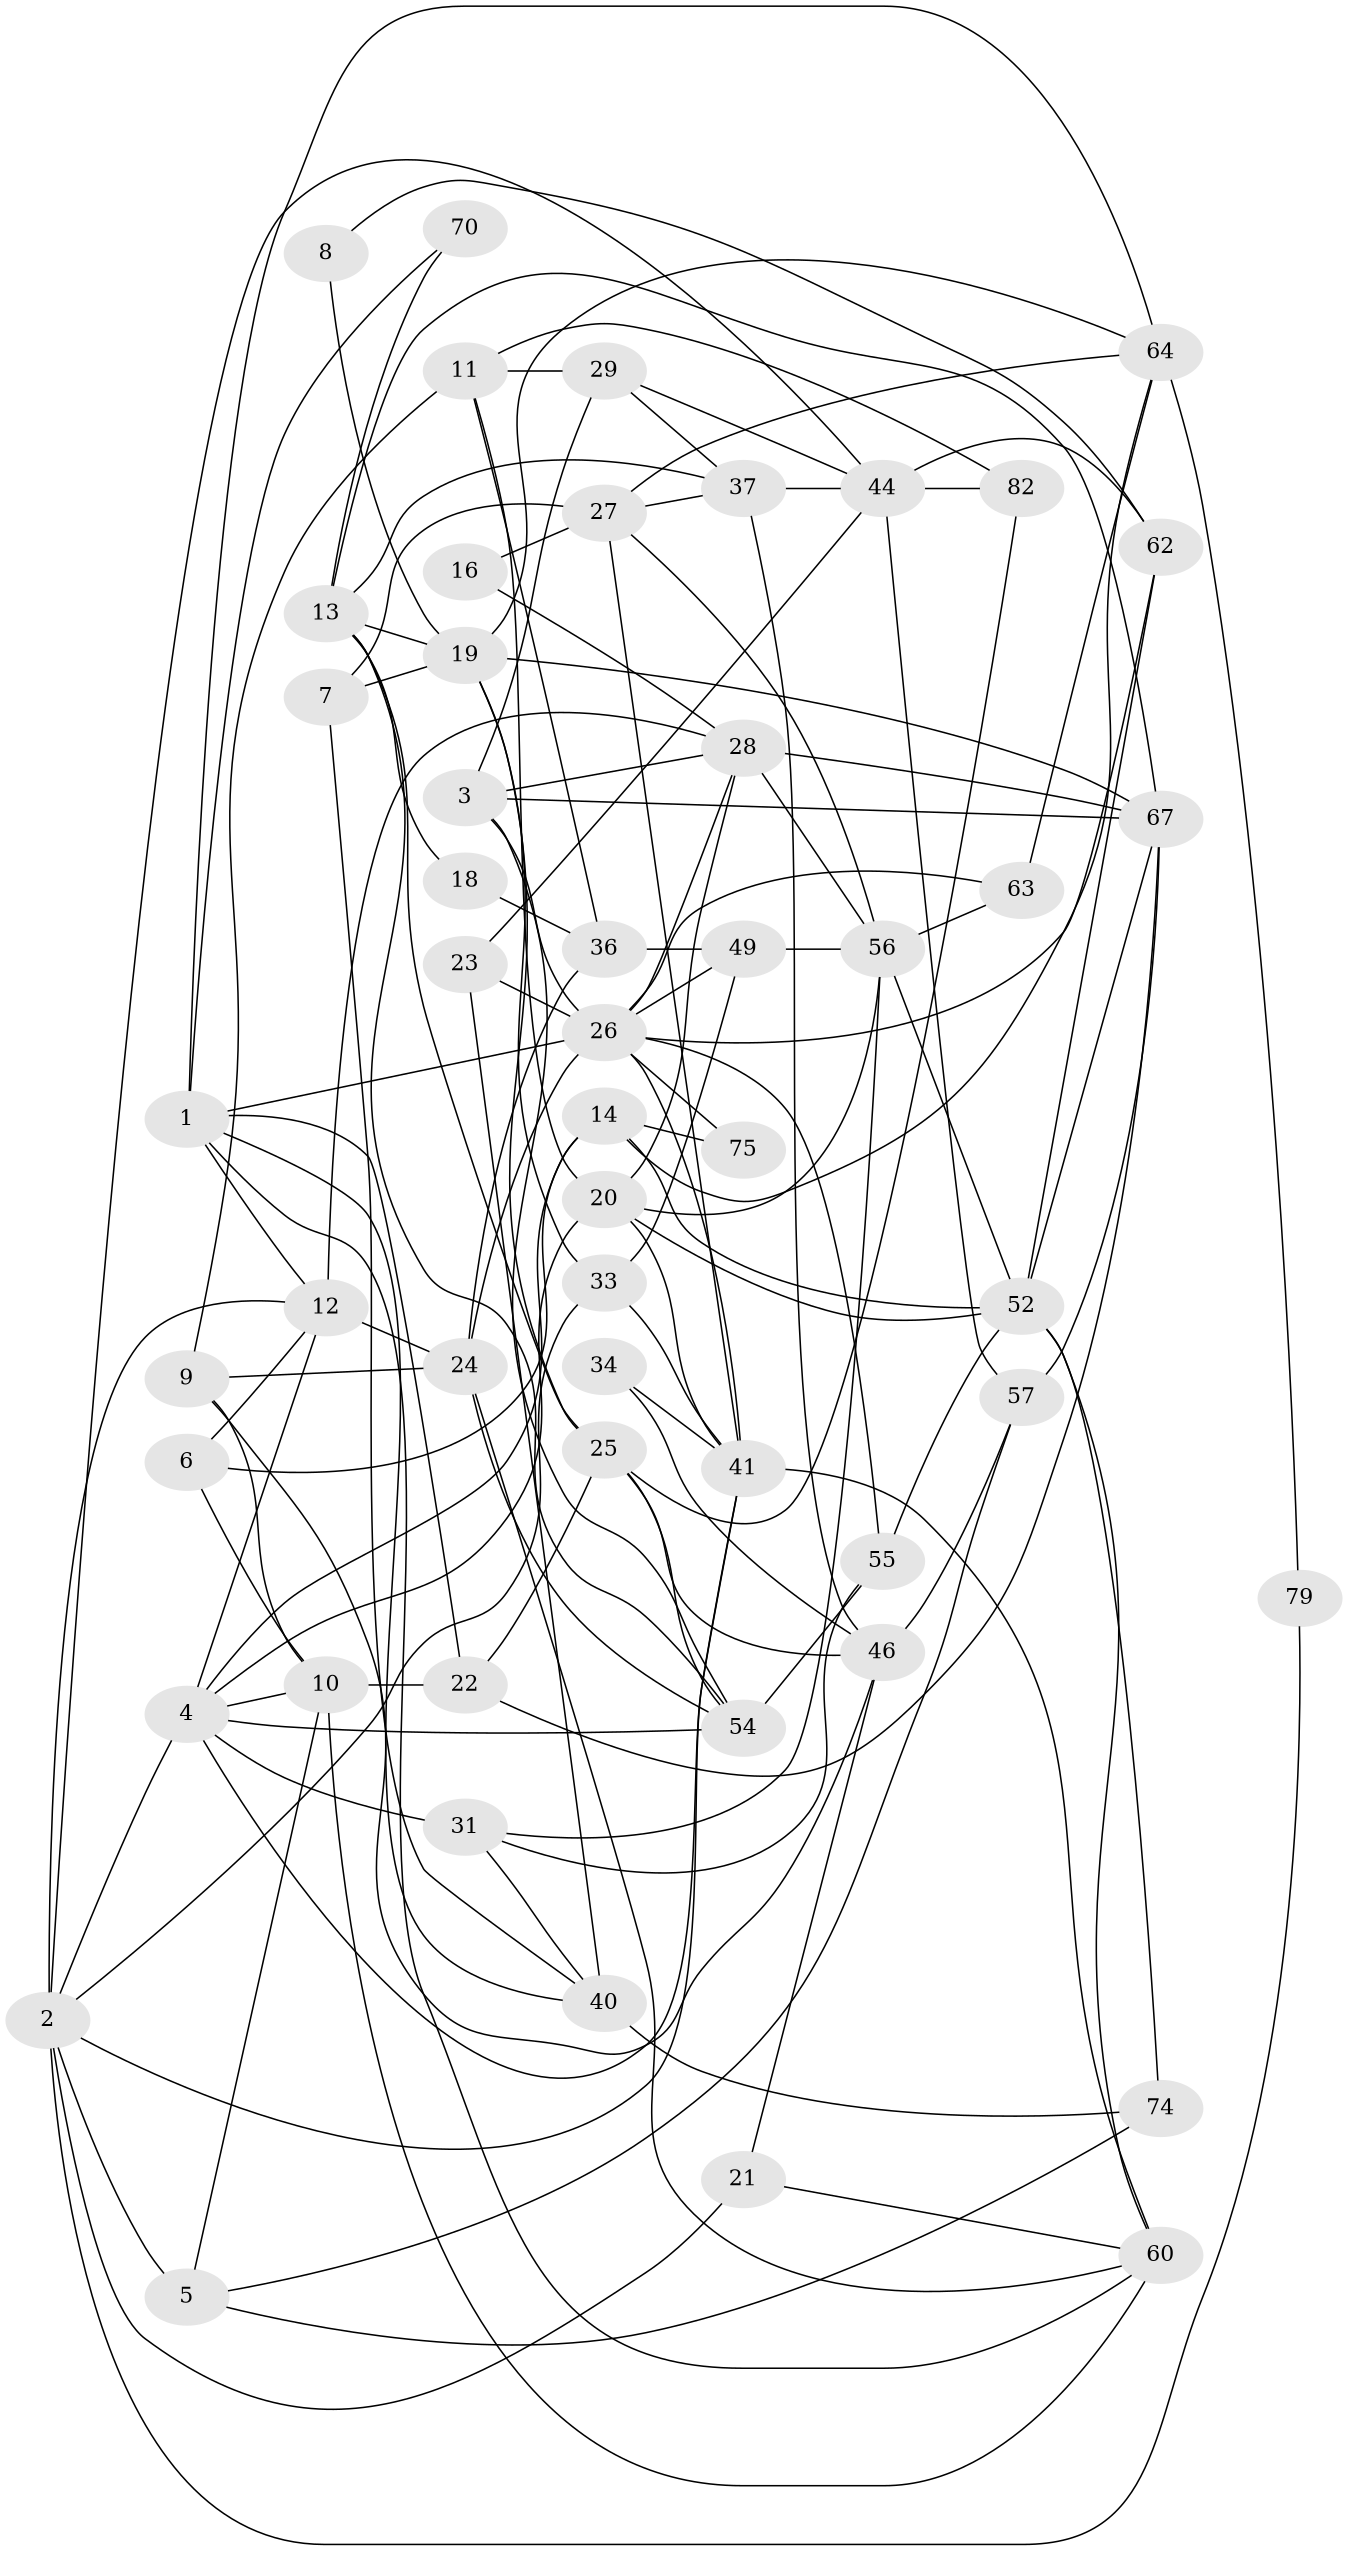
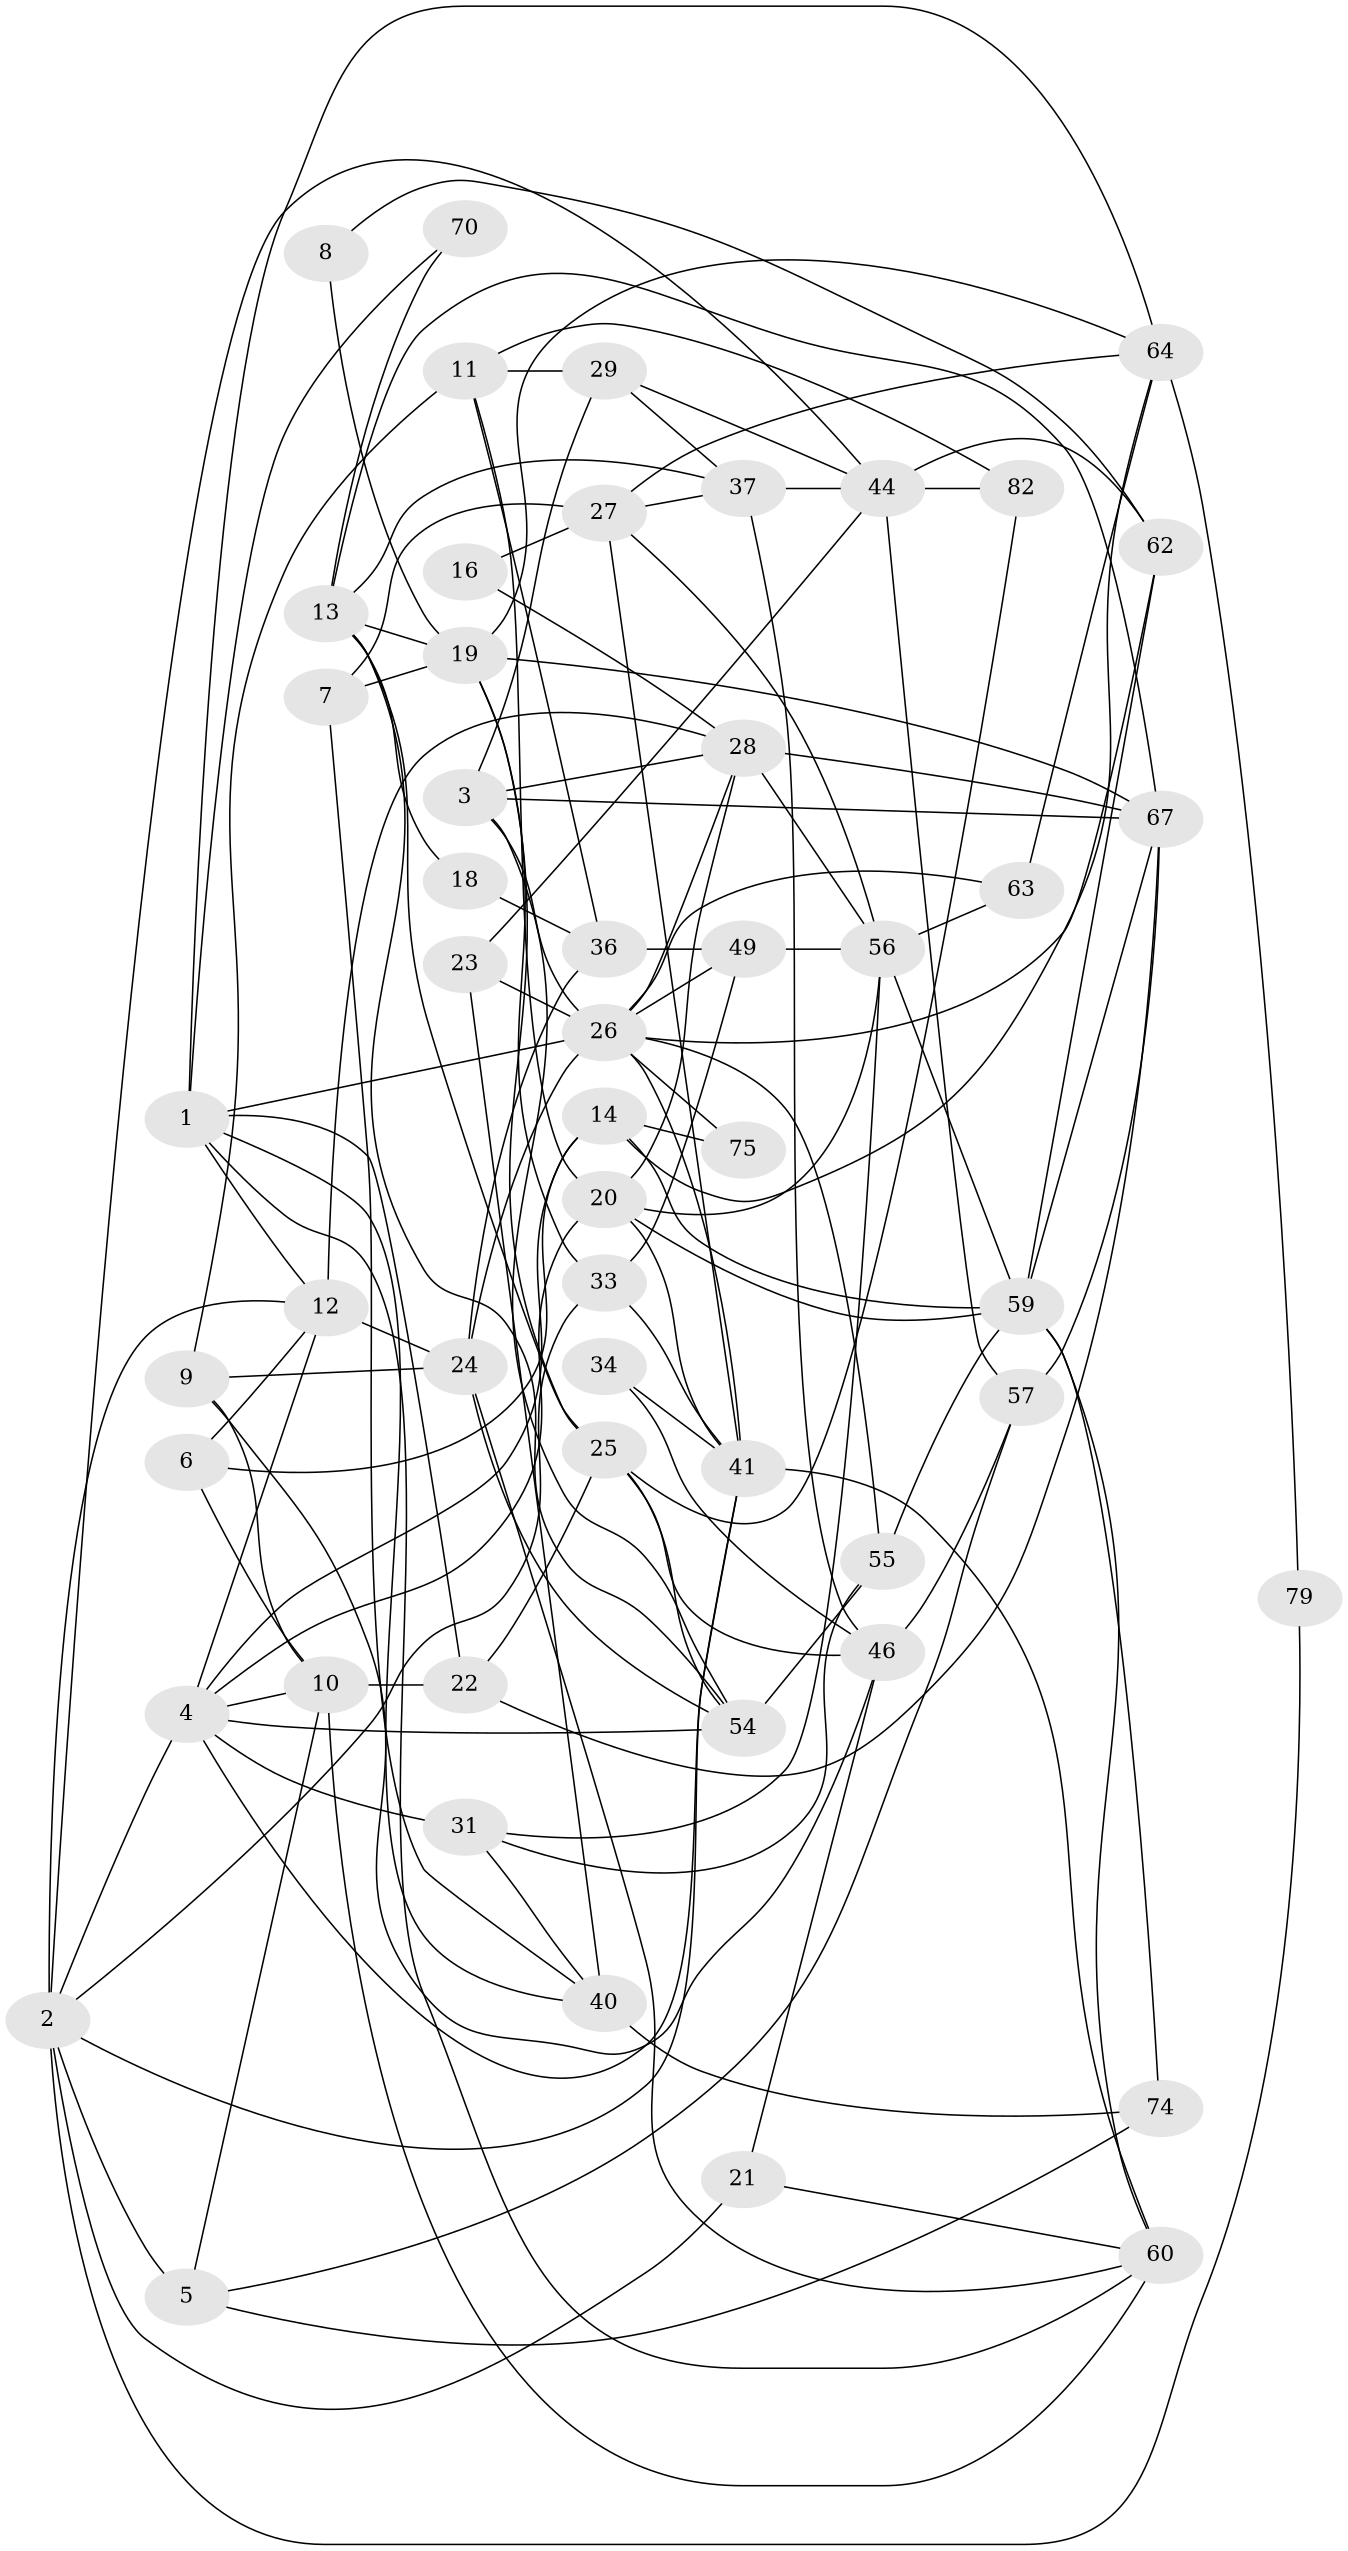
node "52": label "52" -> "59"
